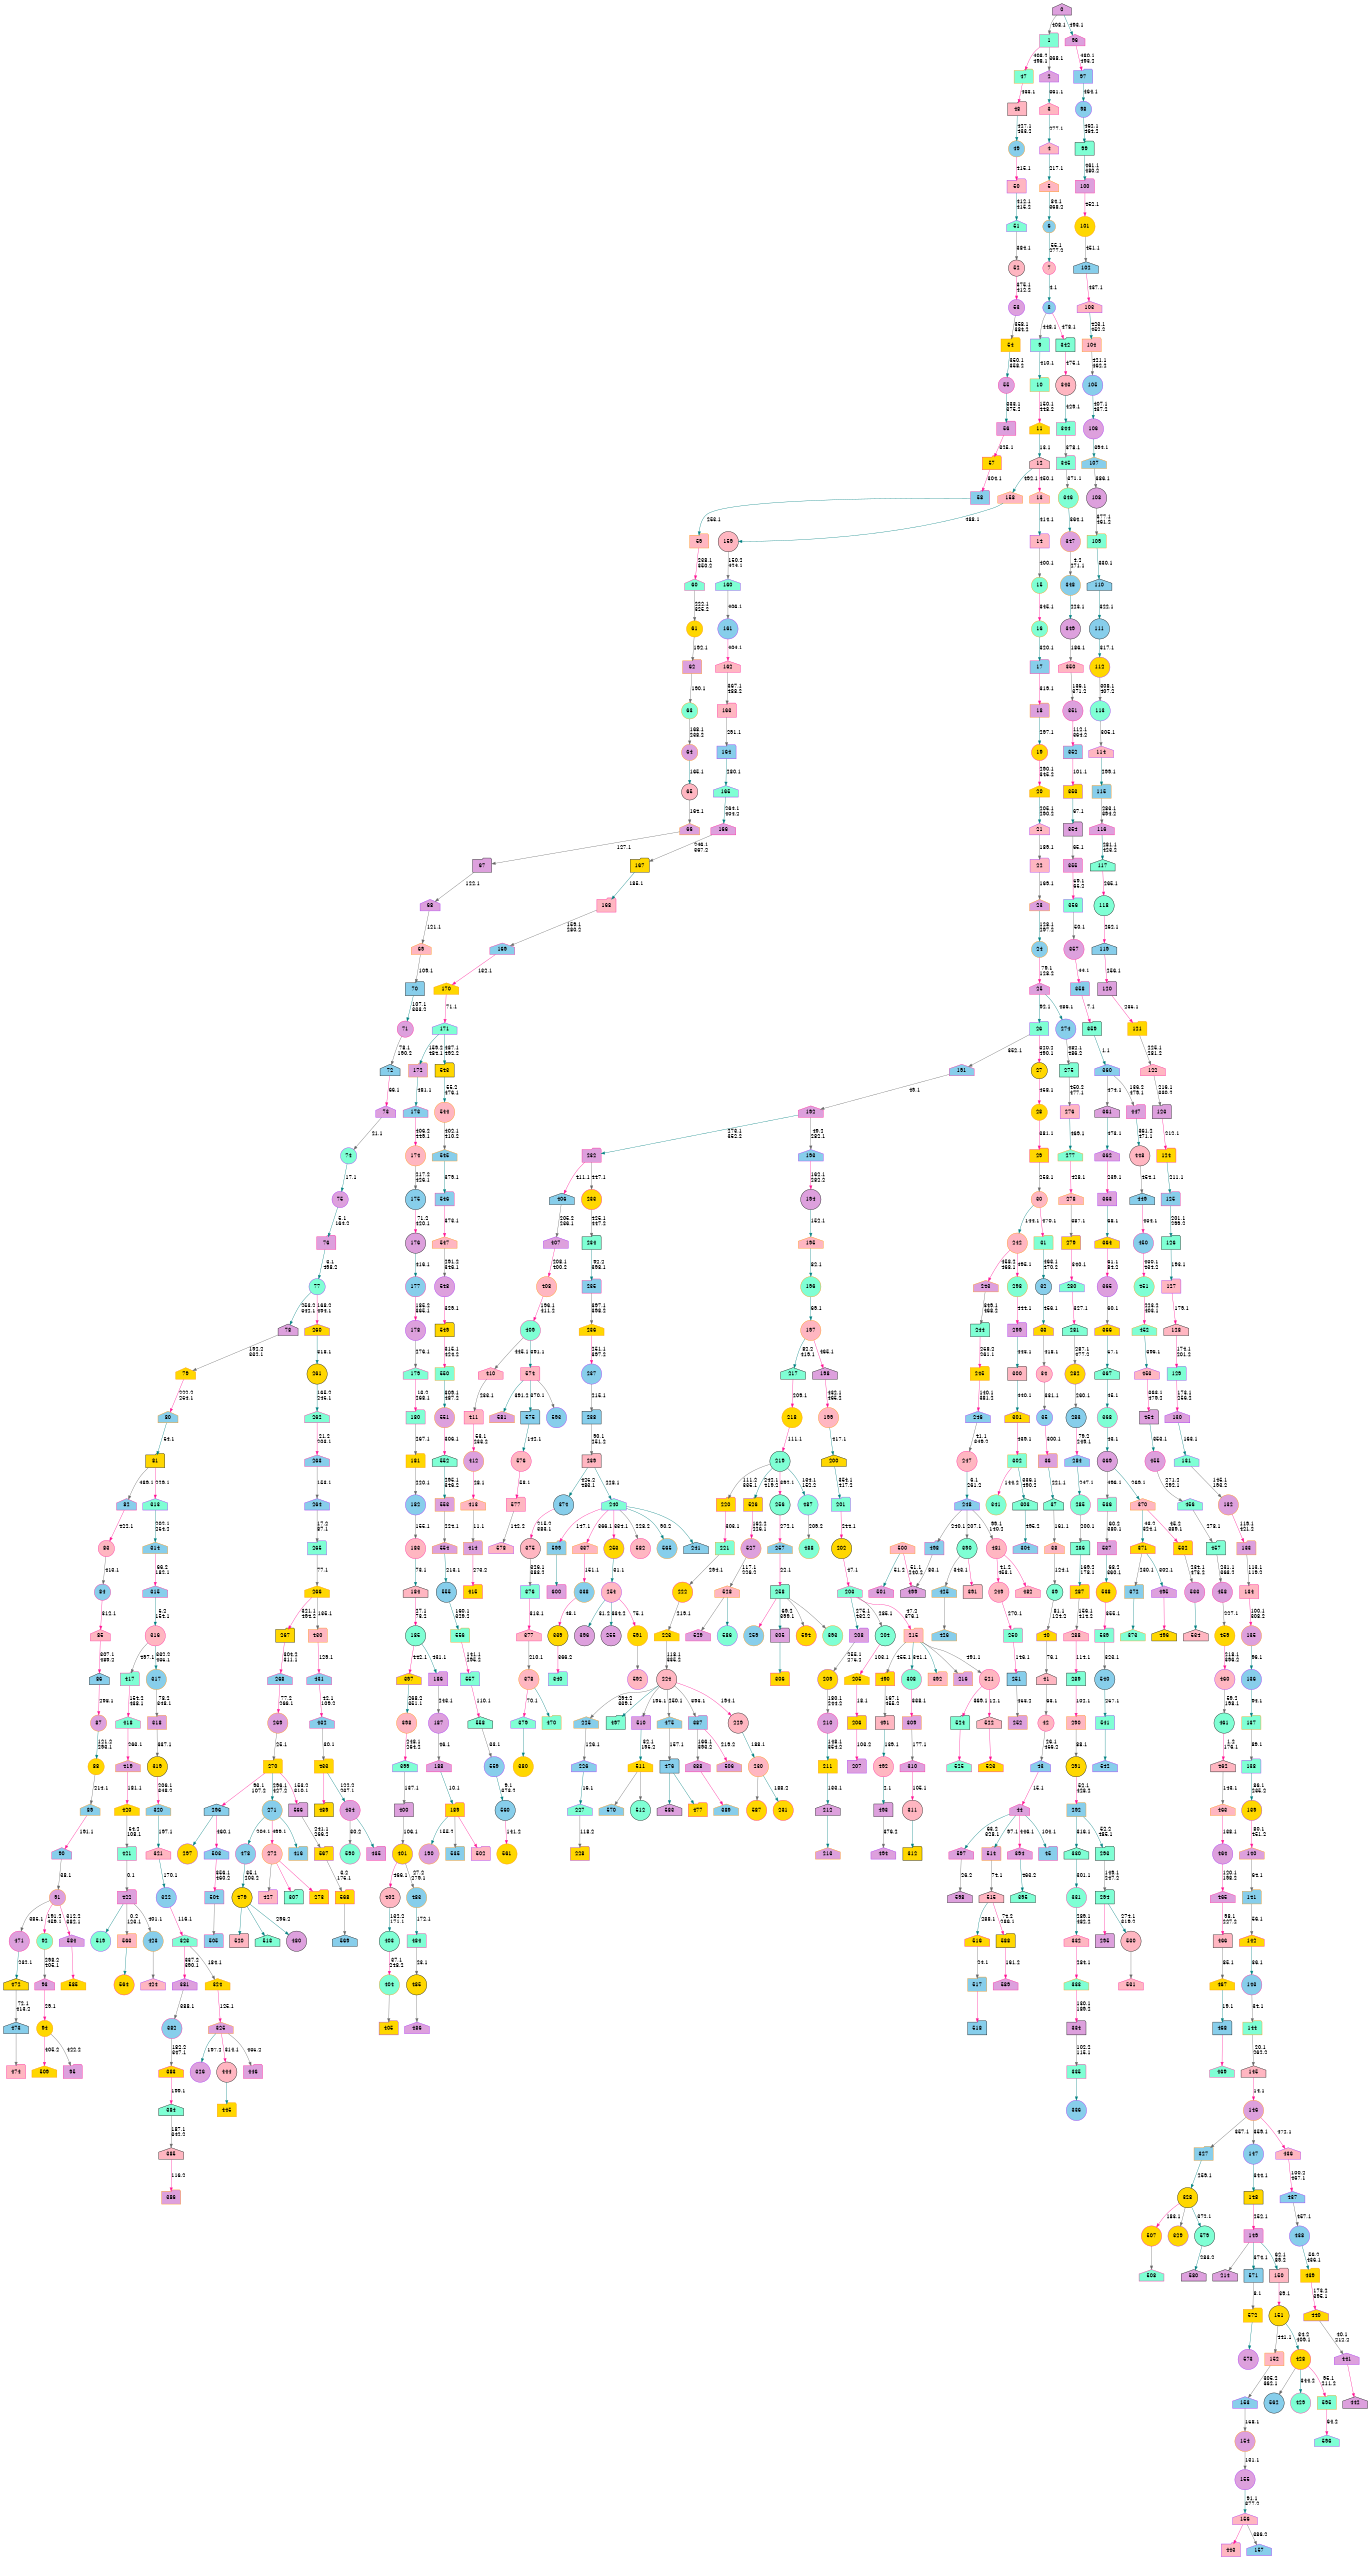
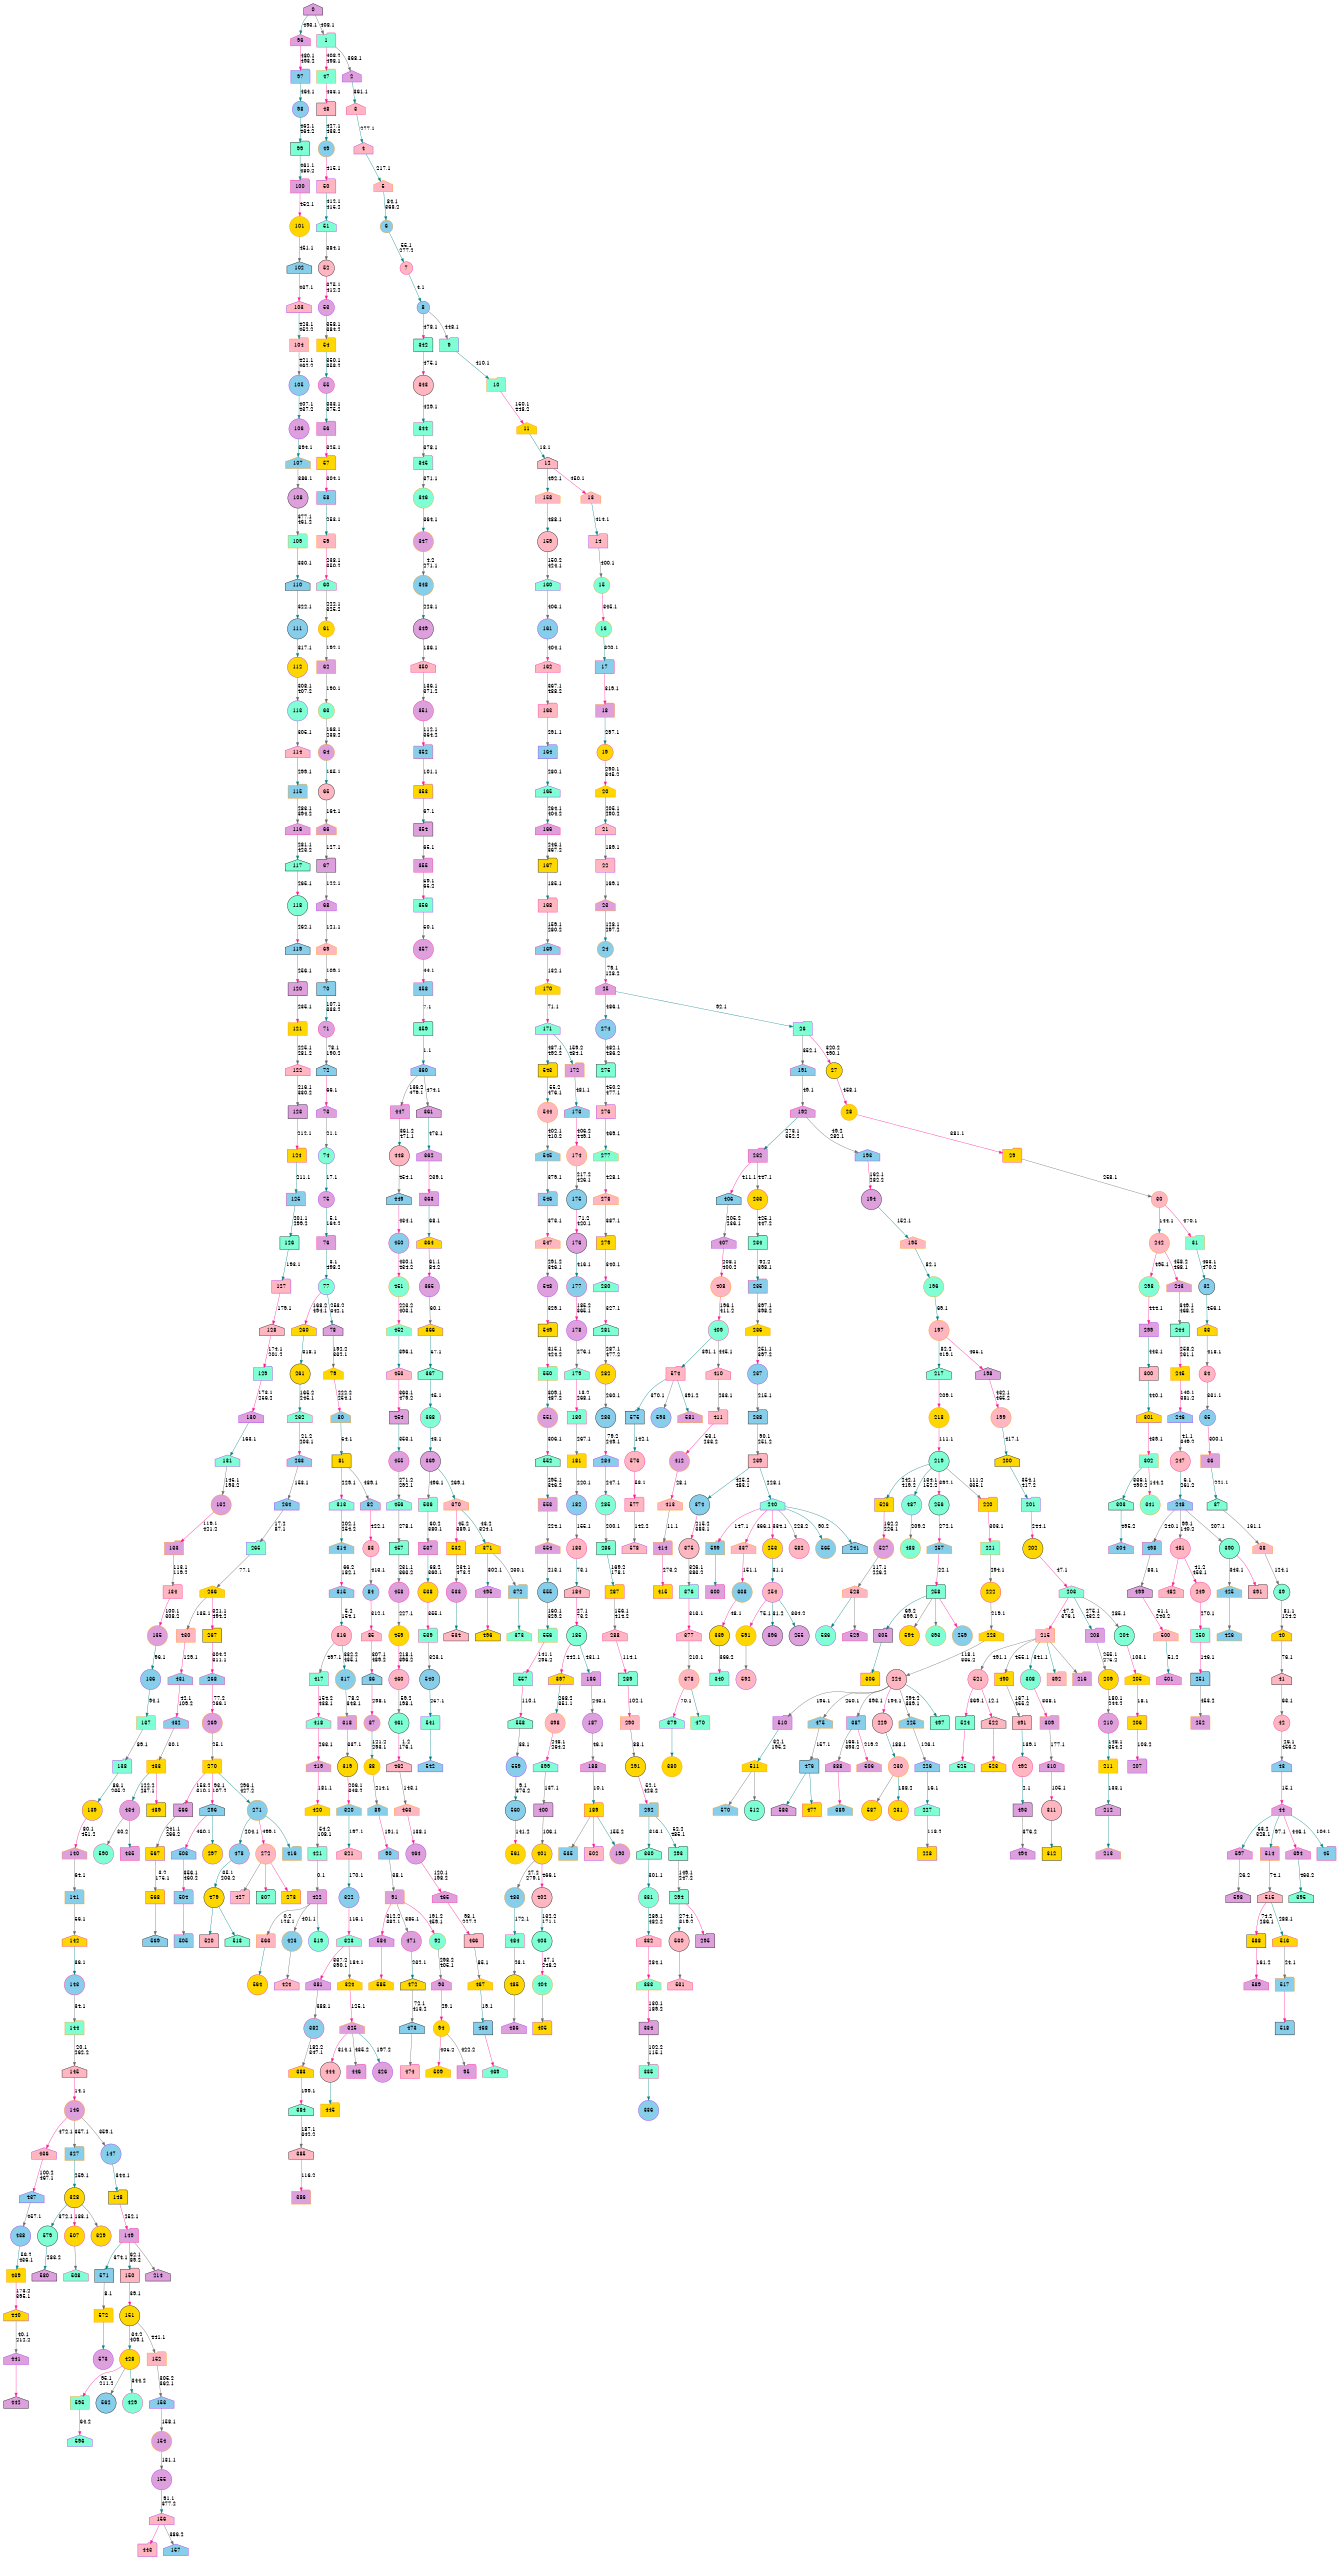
edge "500" -> "499": reversed
node "91": shape circle -> folder
node "480": removed
